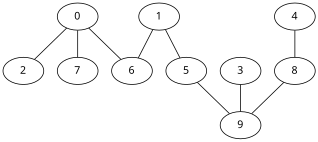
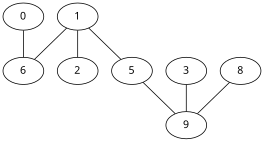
node "4": removed
edge "0" -- "2": now "1" -- "2"
node "7": removed
